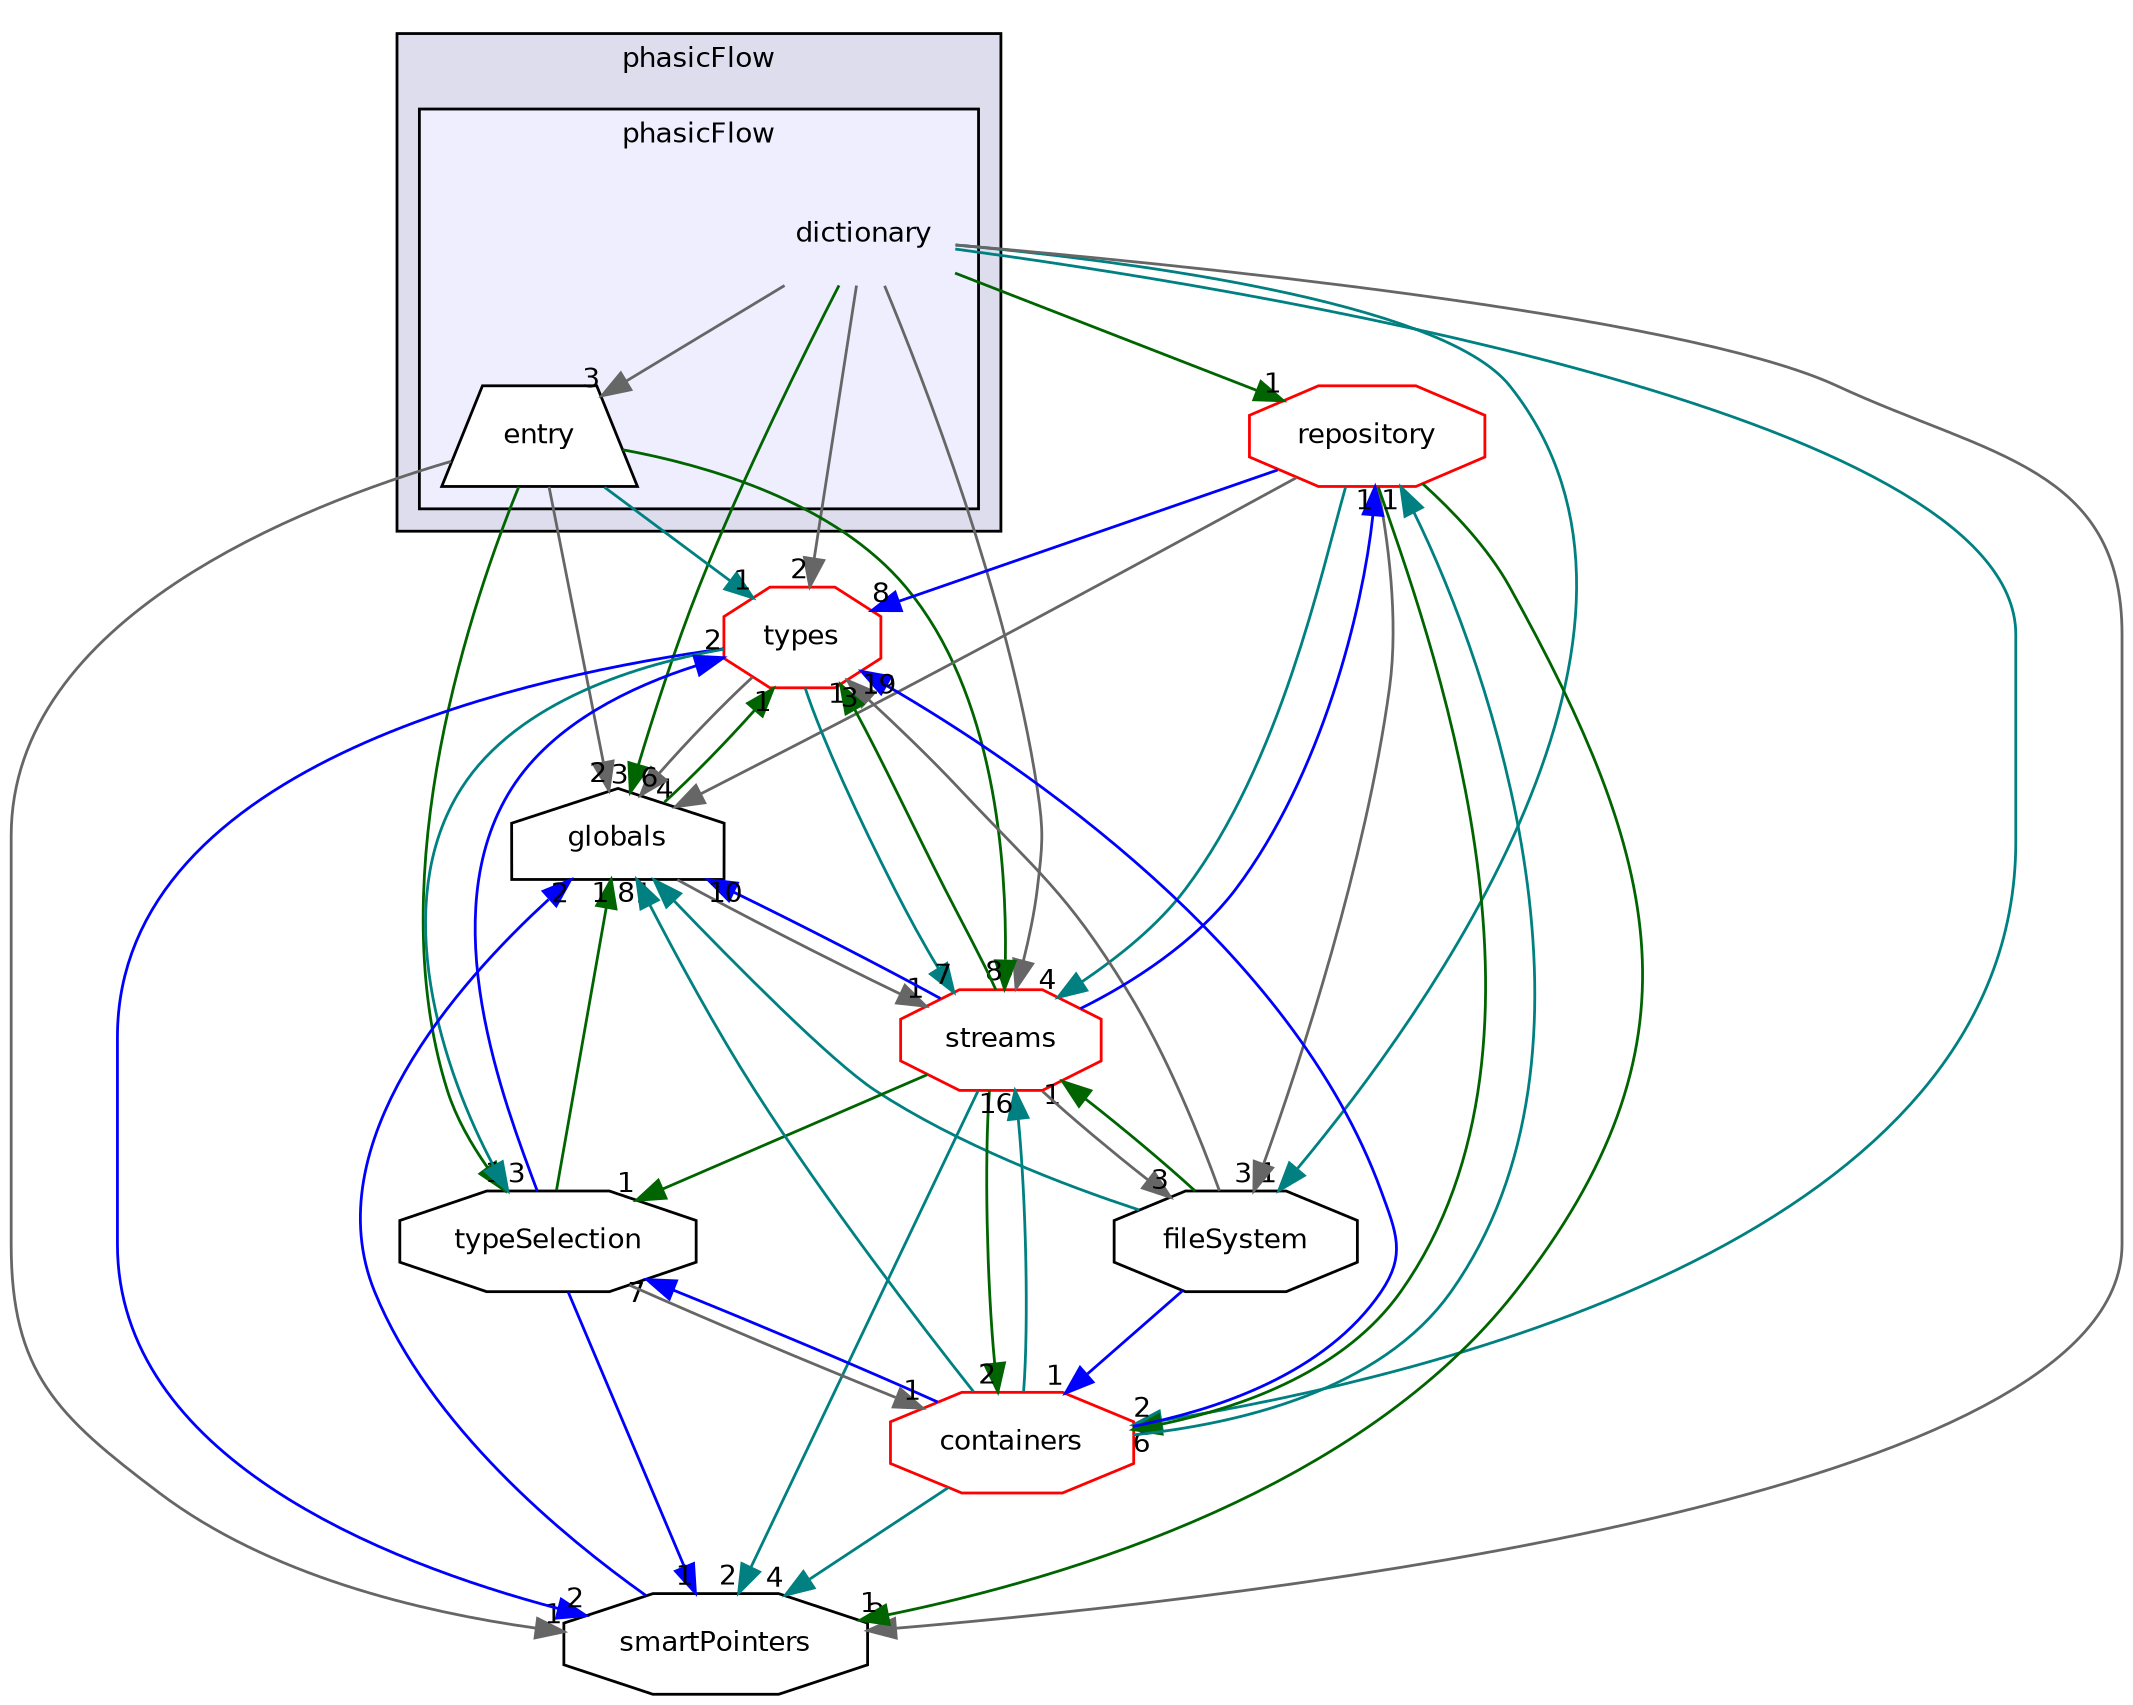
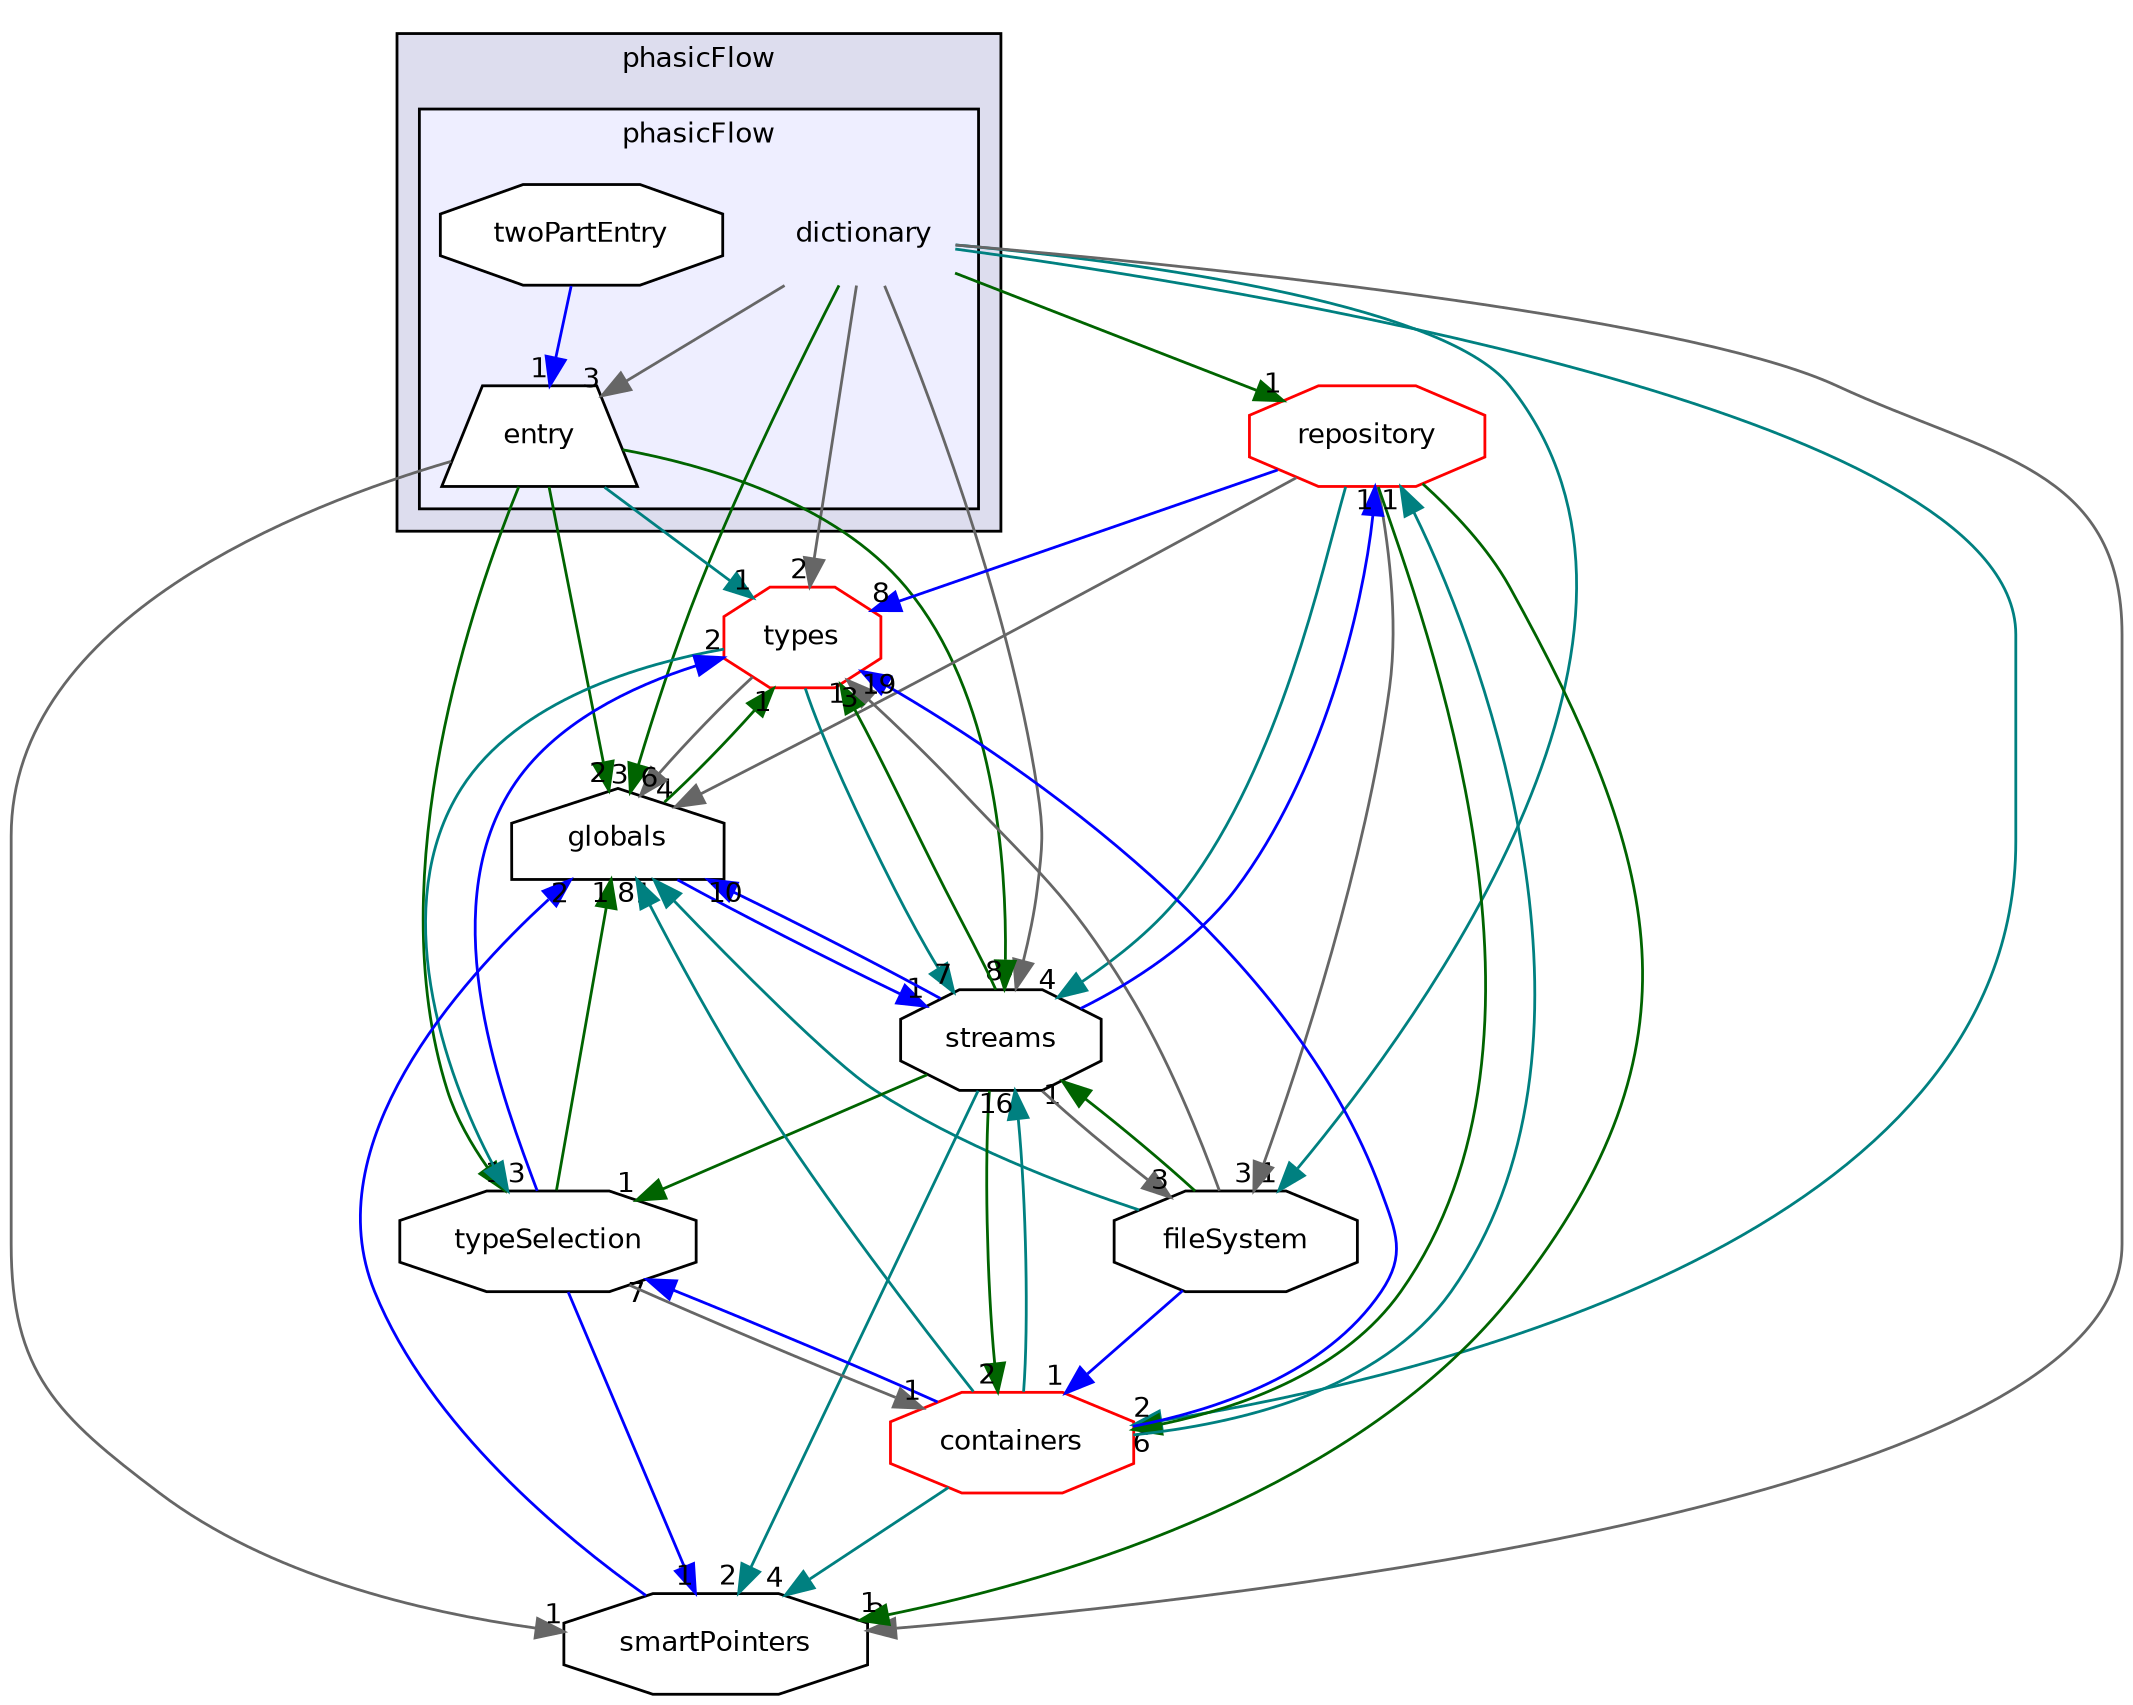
node "twoPartEntry": added
edge "entry" -> "globals": color gray40 -> darkgreen
edge "globals" -> "streams": color gray40 -> blue
node "streams": color red -> black
edge "types" -> "smartPointers": removed
